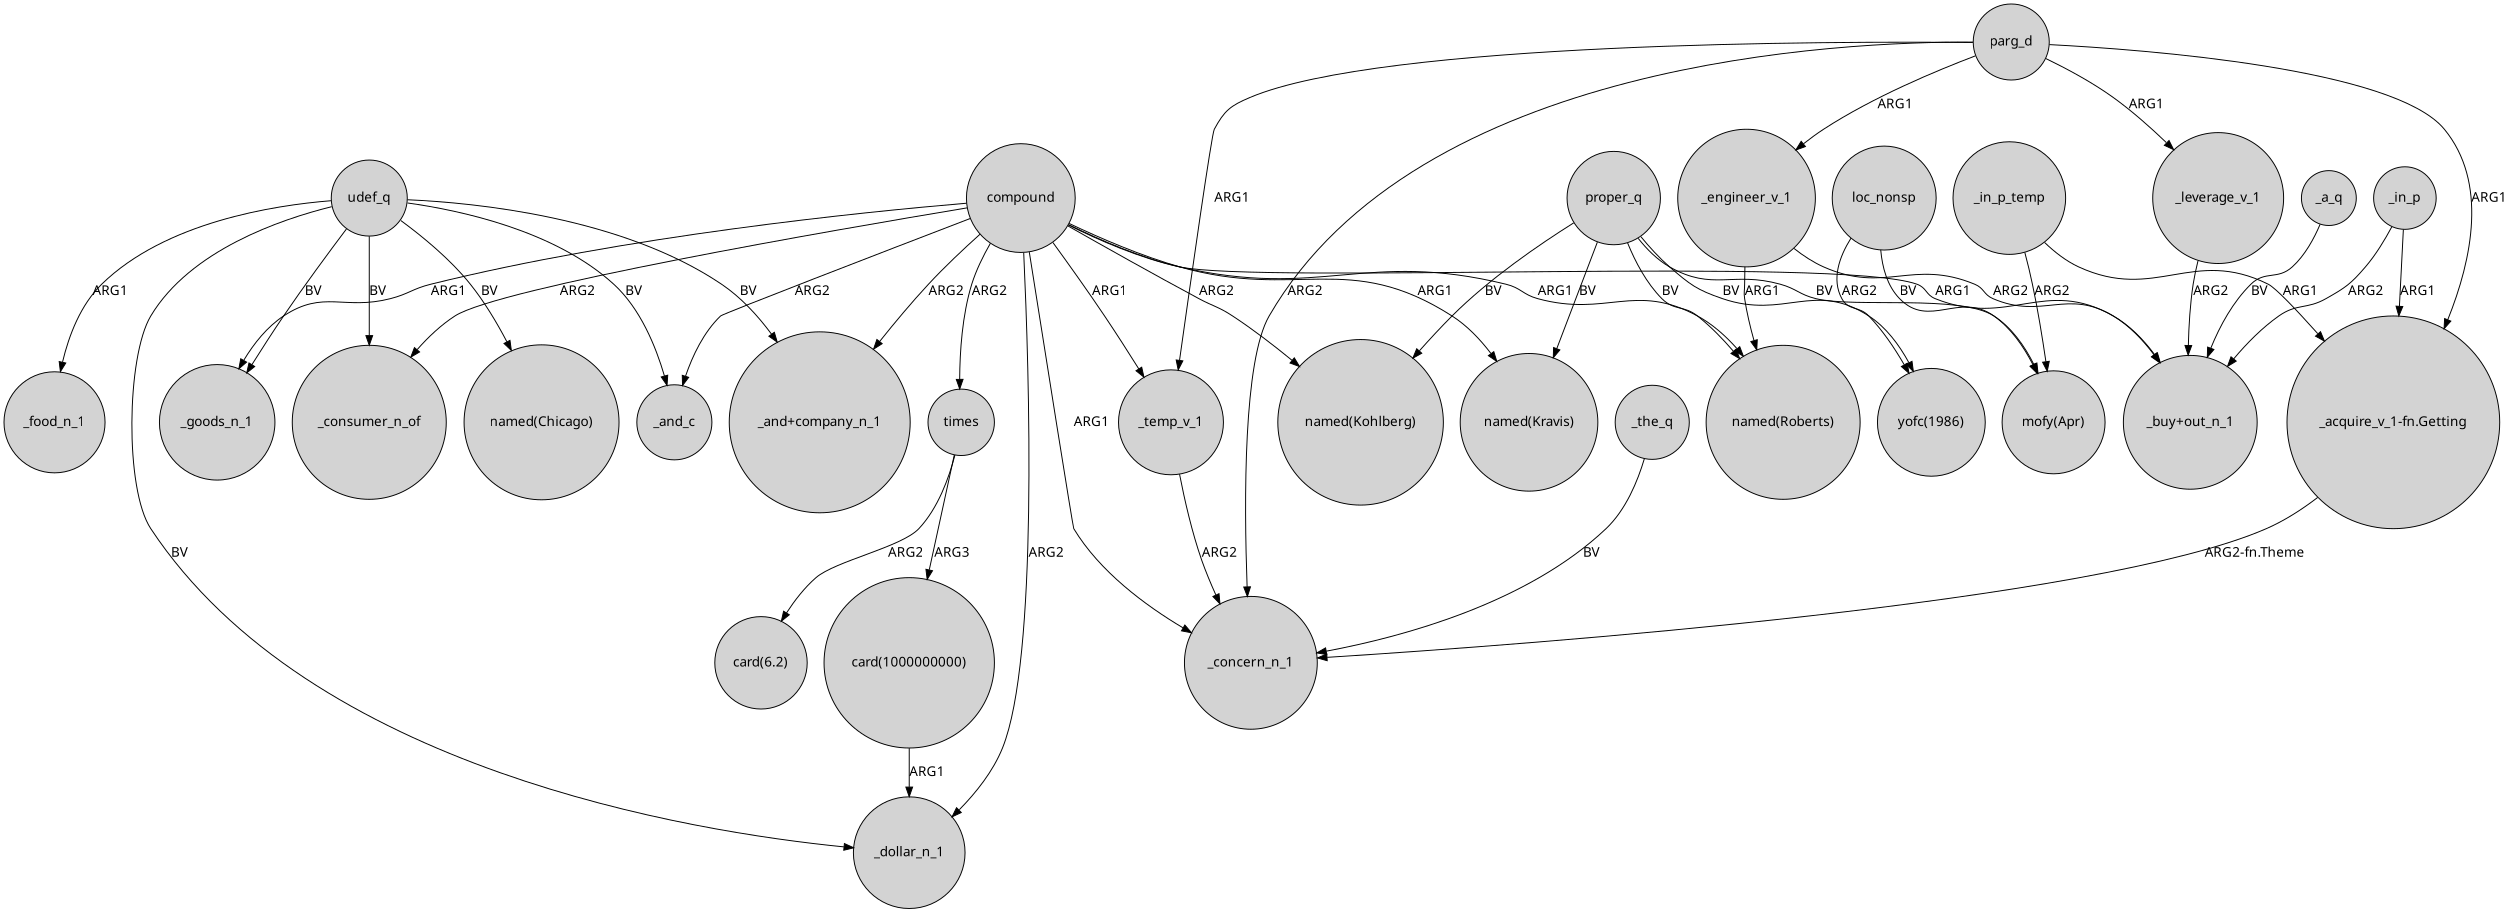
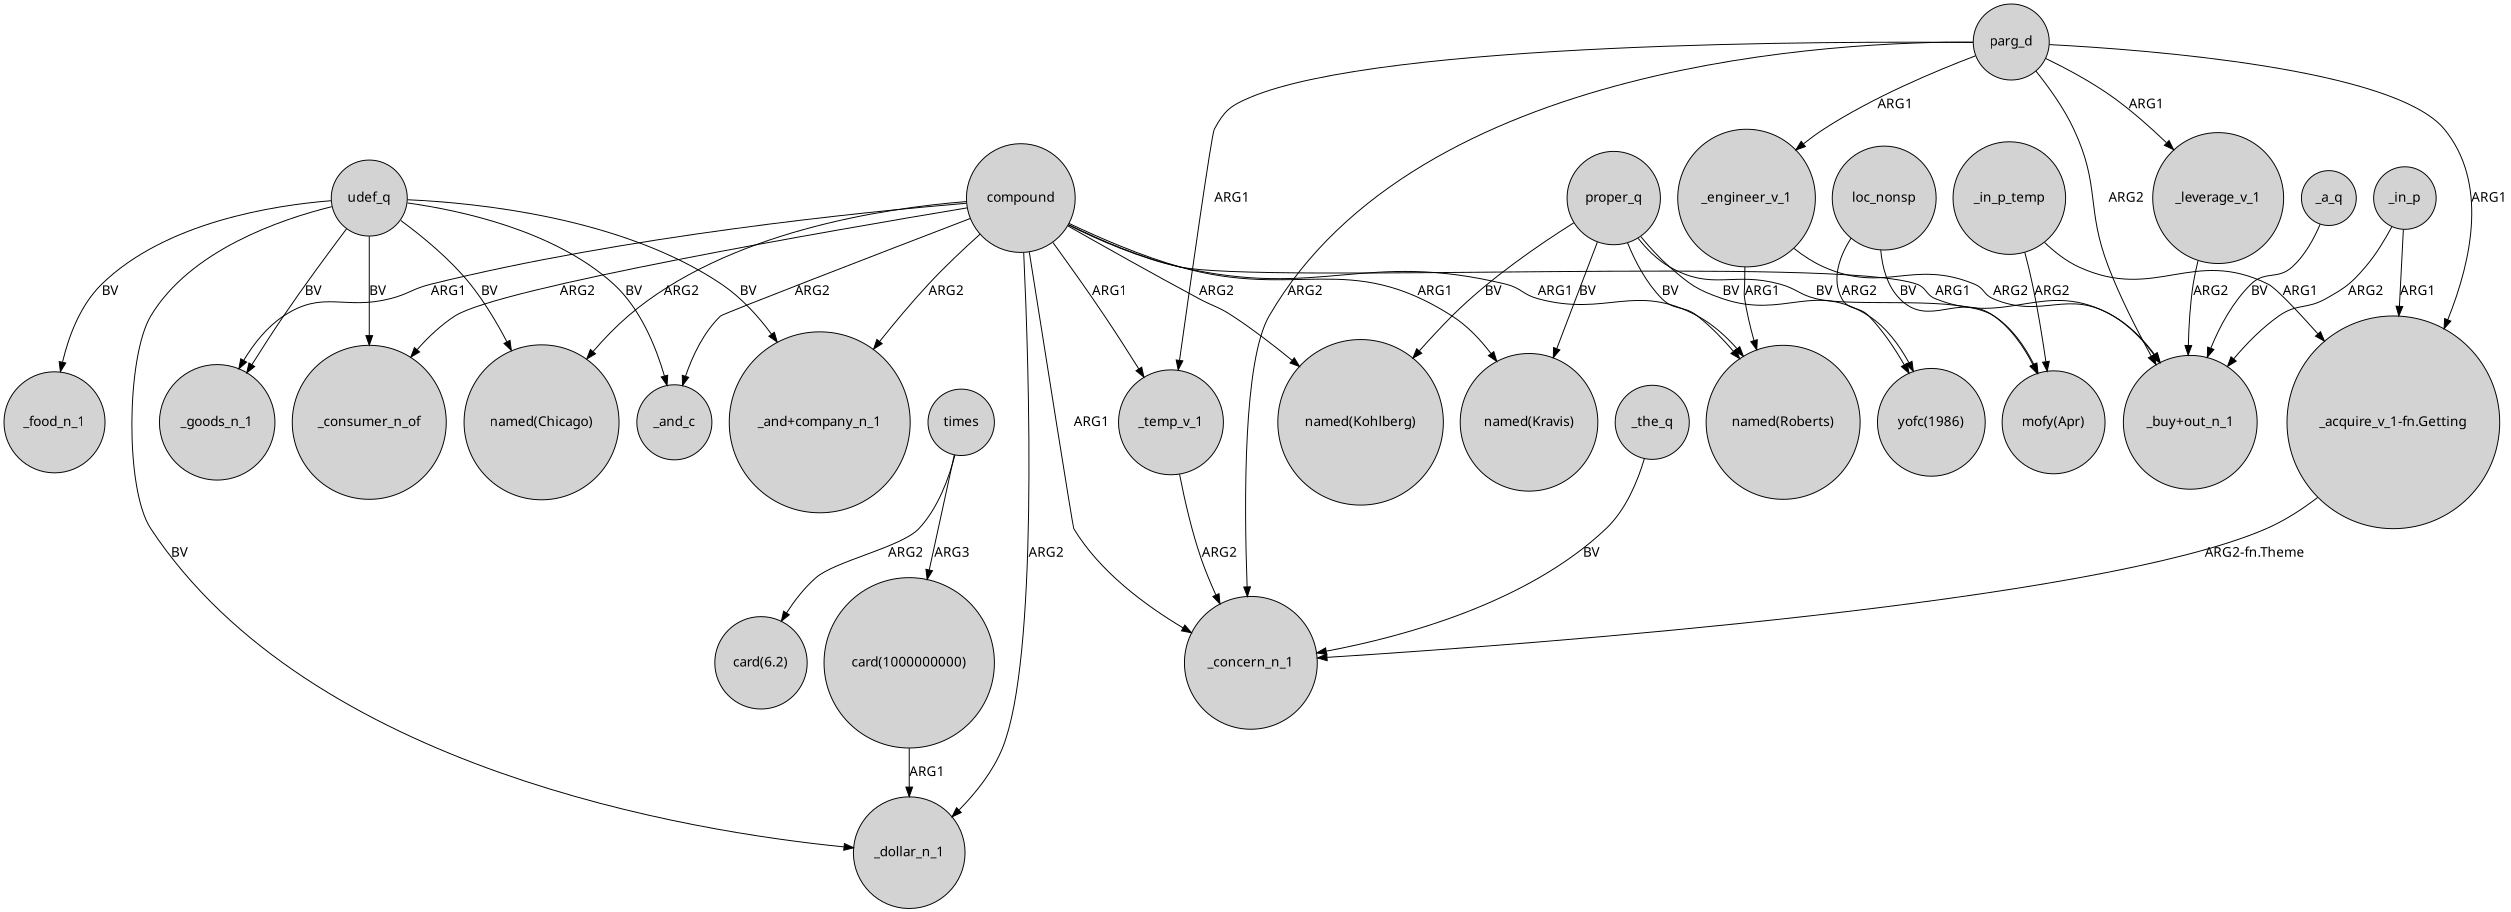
edge "parg_d" -> "_buy+out_n_1": added, label "ARG2"
edge "udef_q" -> "_food_n_1": label "ARG1" -> "BV"
edge "compound" -> "times": now "compound" -> "named(Chicago)"
